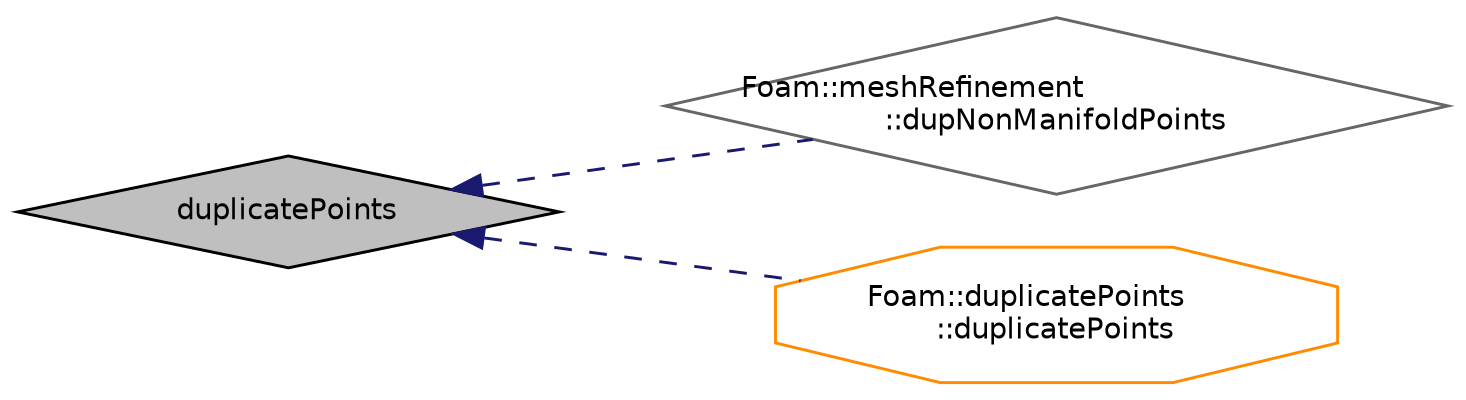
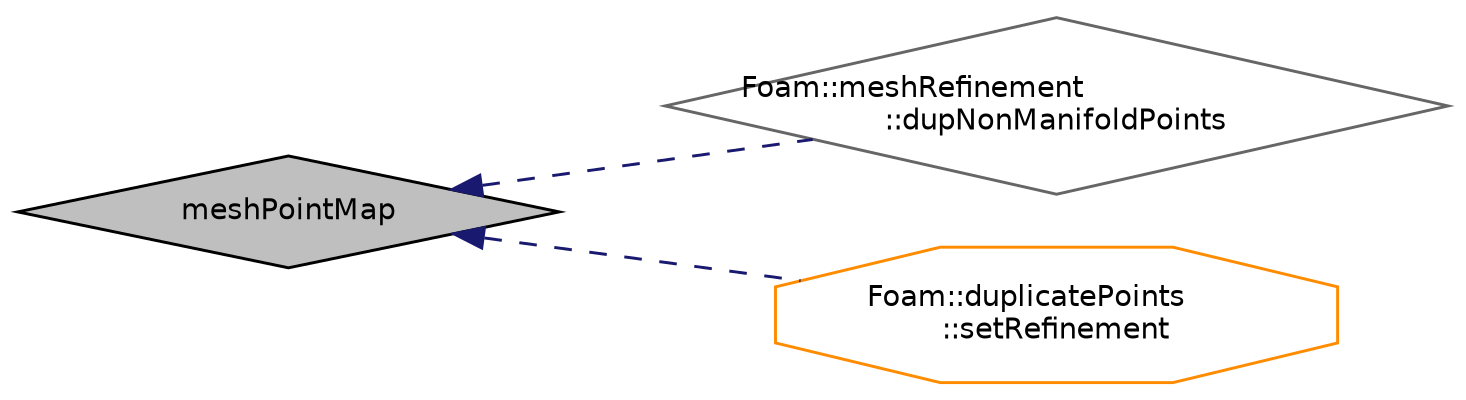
node "duplicatePoints": label "duplicatePoints" -> "meshPointMap"
node "Foam::duplicatePoints ::duplicatePoints": label "Foam::duplicatePoints ::duplicatePoints" -> "Foam::duplicatePoints ::setRefinement"
